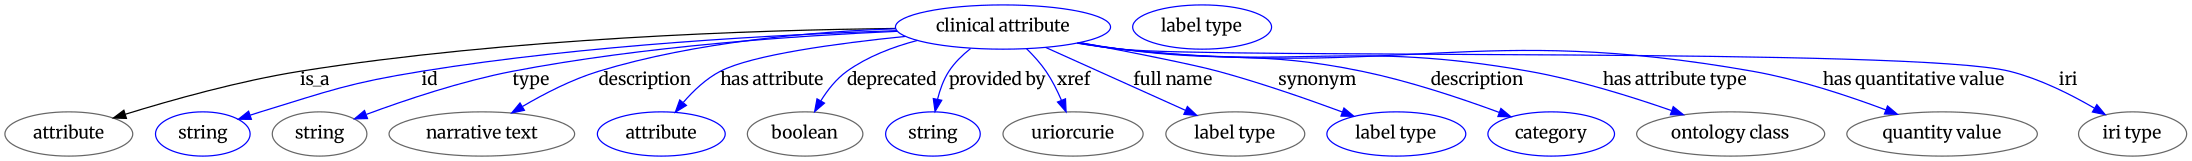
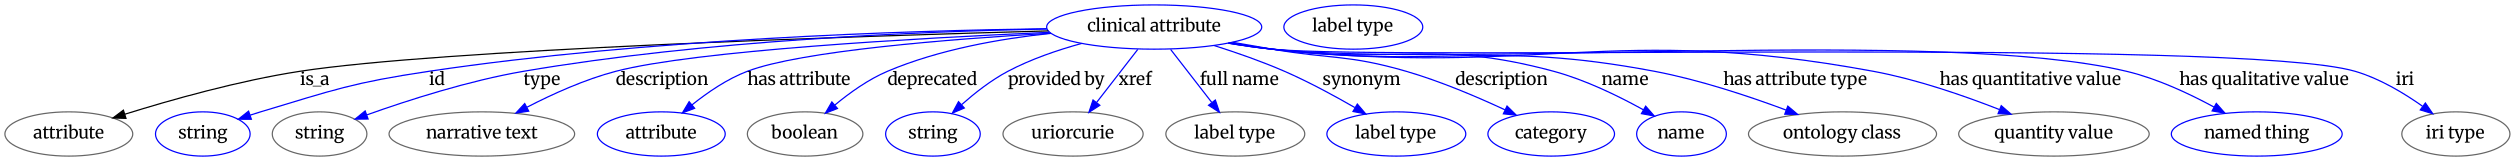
node "name": added
node "named thing": added
